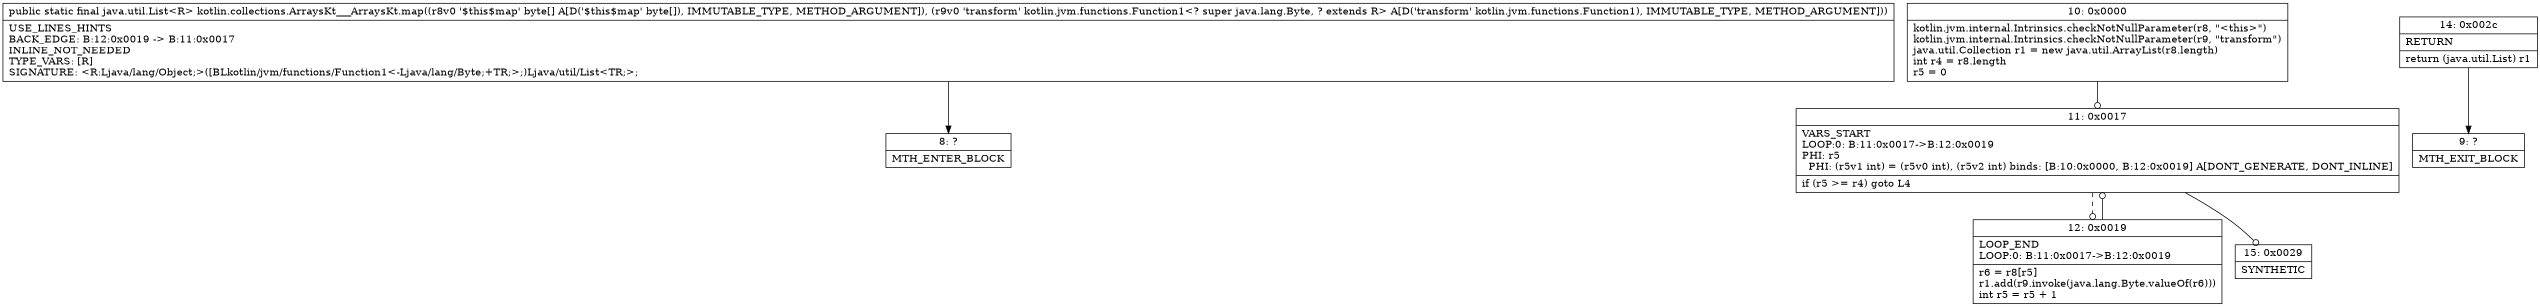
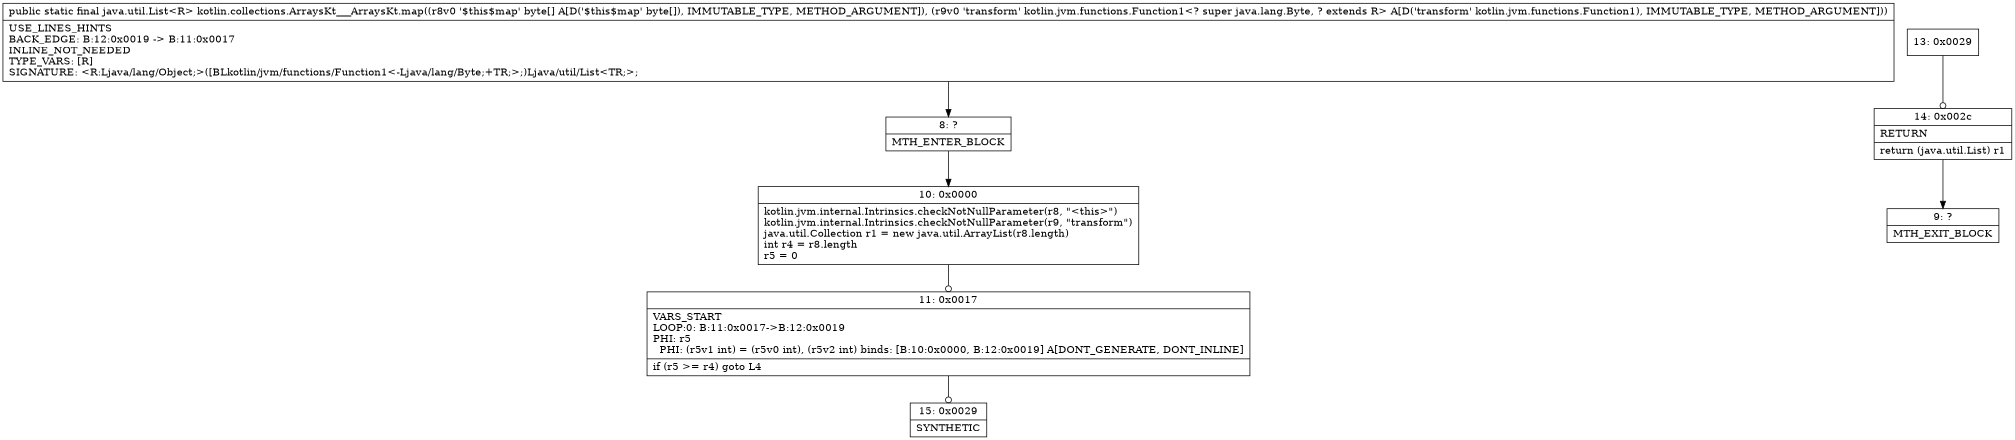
node "13: 0x0029": added
edge "8: ?" -> "10: 0x0000": added
node "12: 0x0019": removed
